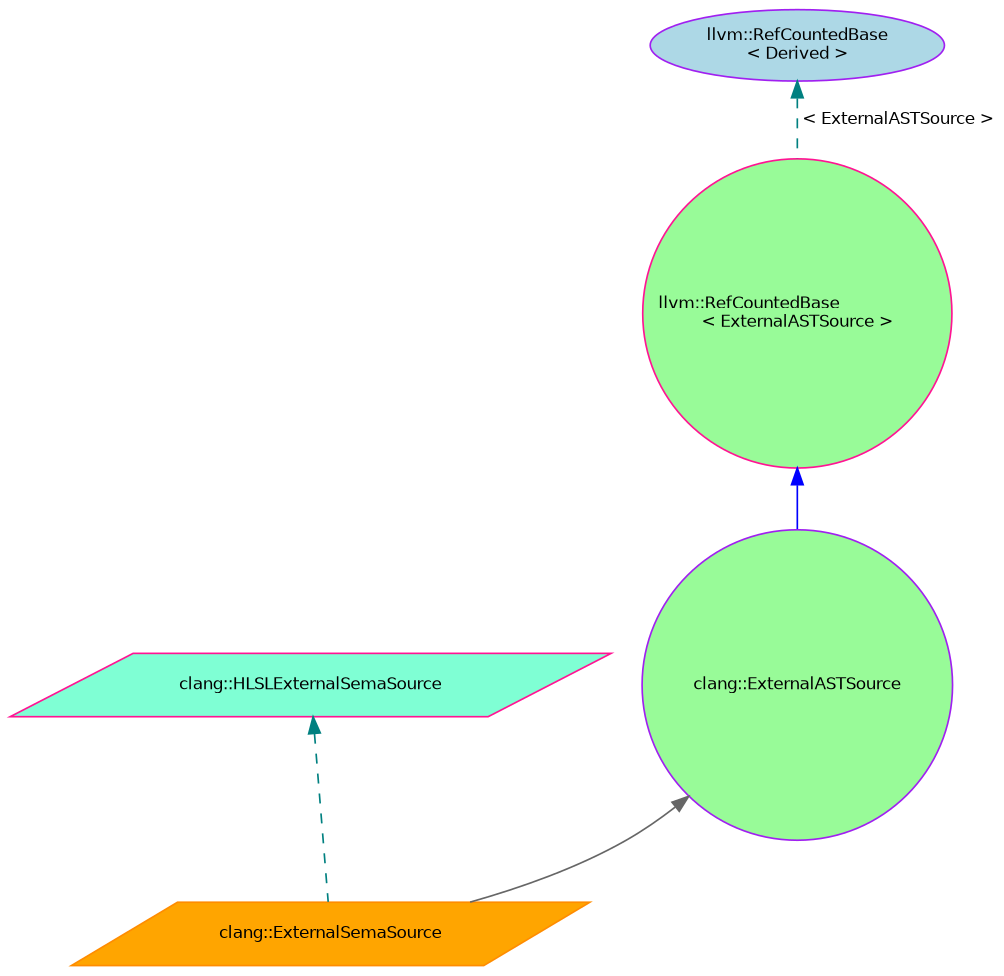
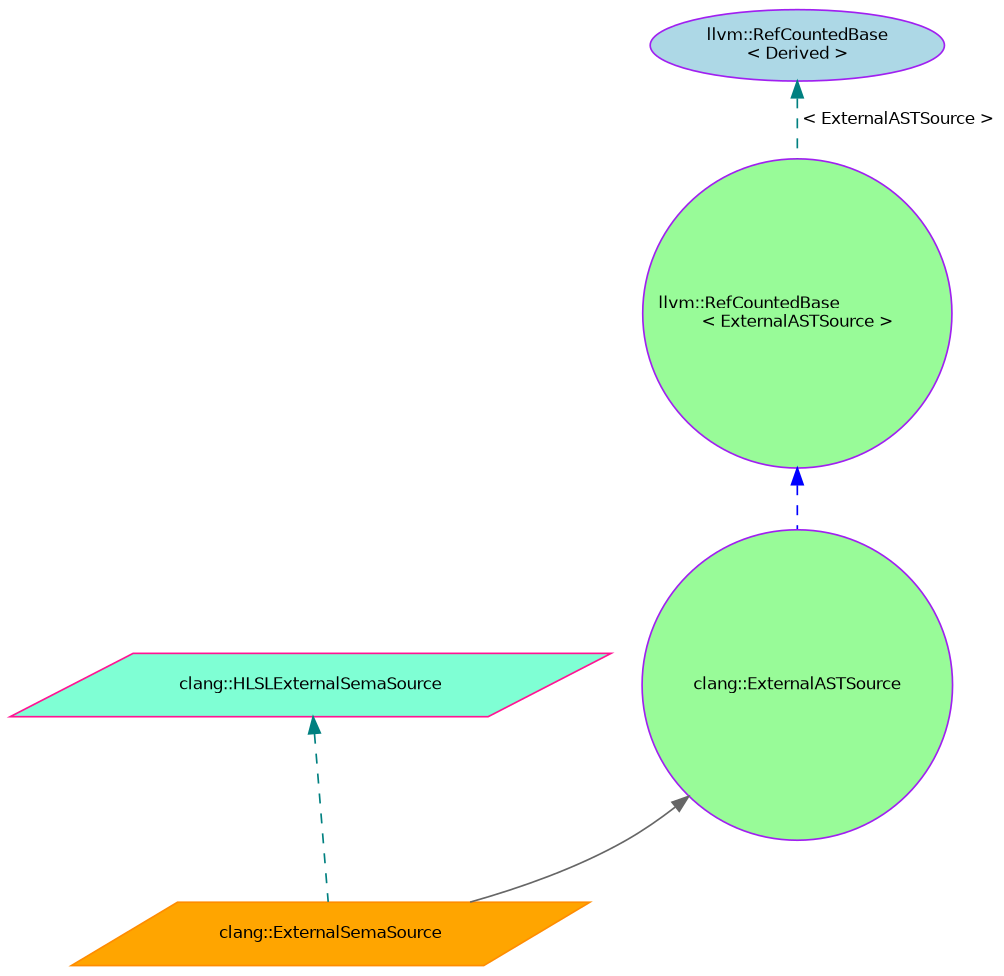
node "llvm::RefCountedBase < ExternalASTSource >": color deeppink -> purple
edge "clang::ExternalASTSource" -> "llvm::RefCountedBase < ExternalASTSource >": style solid -> dashed
